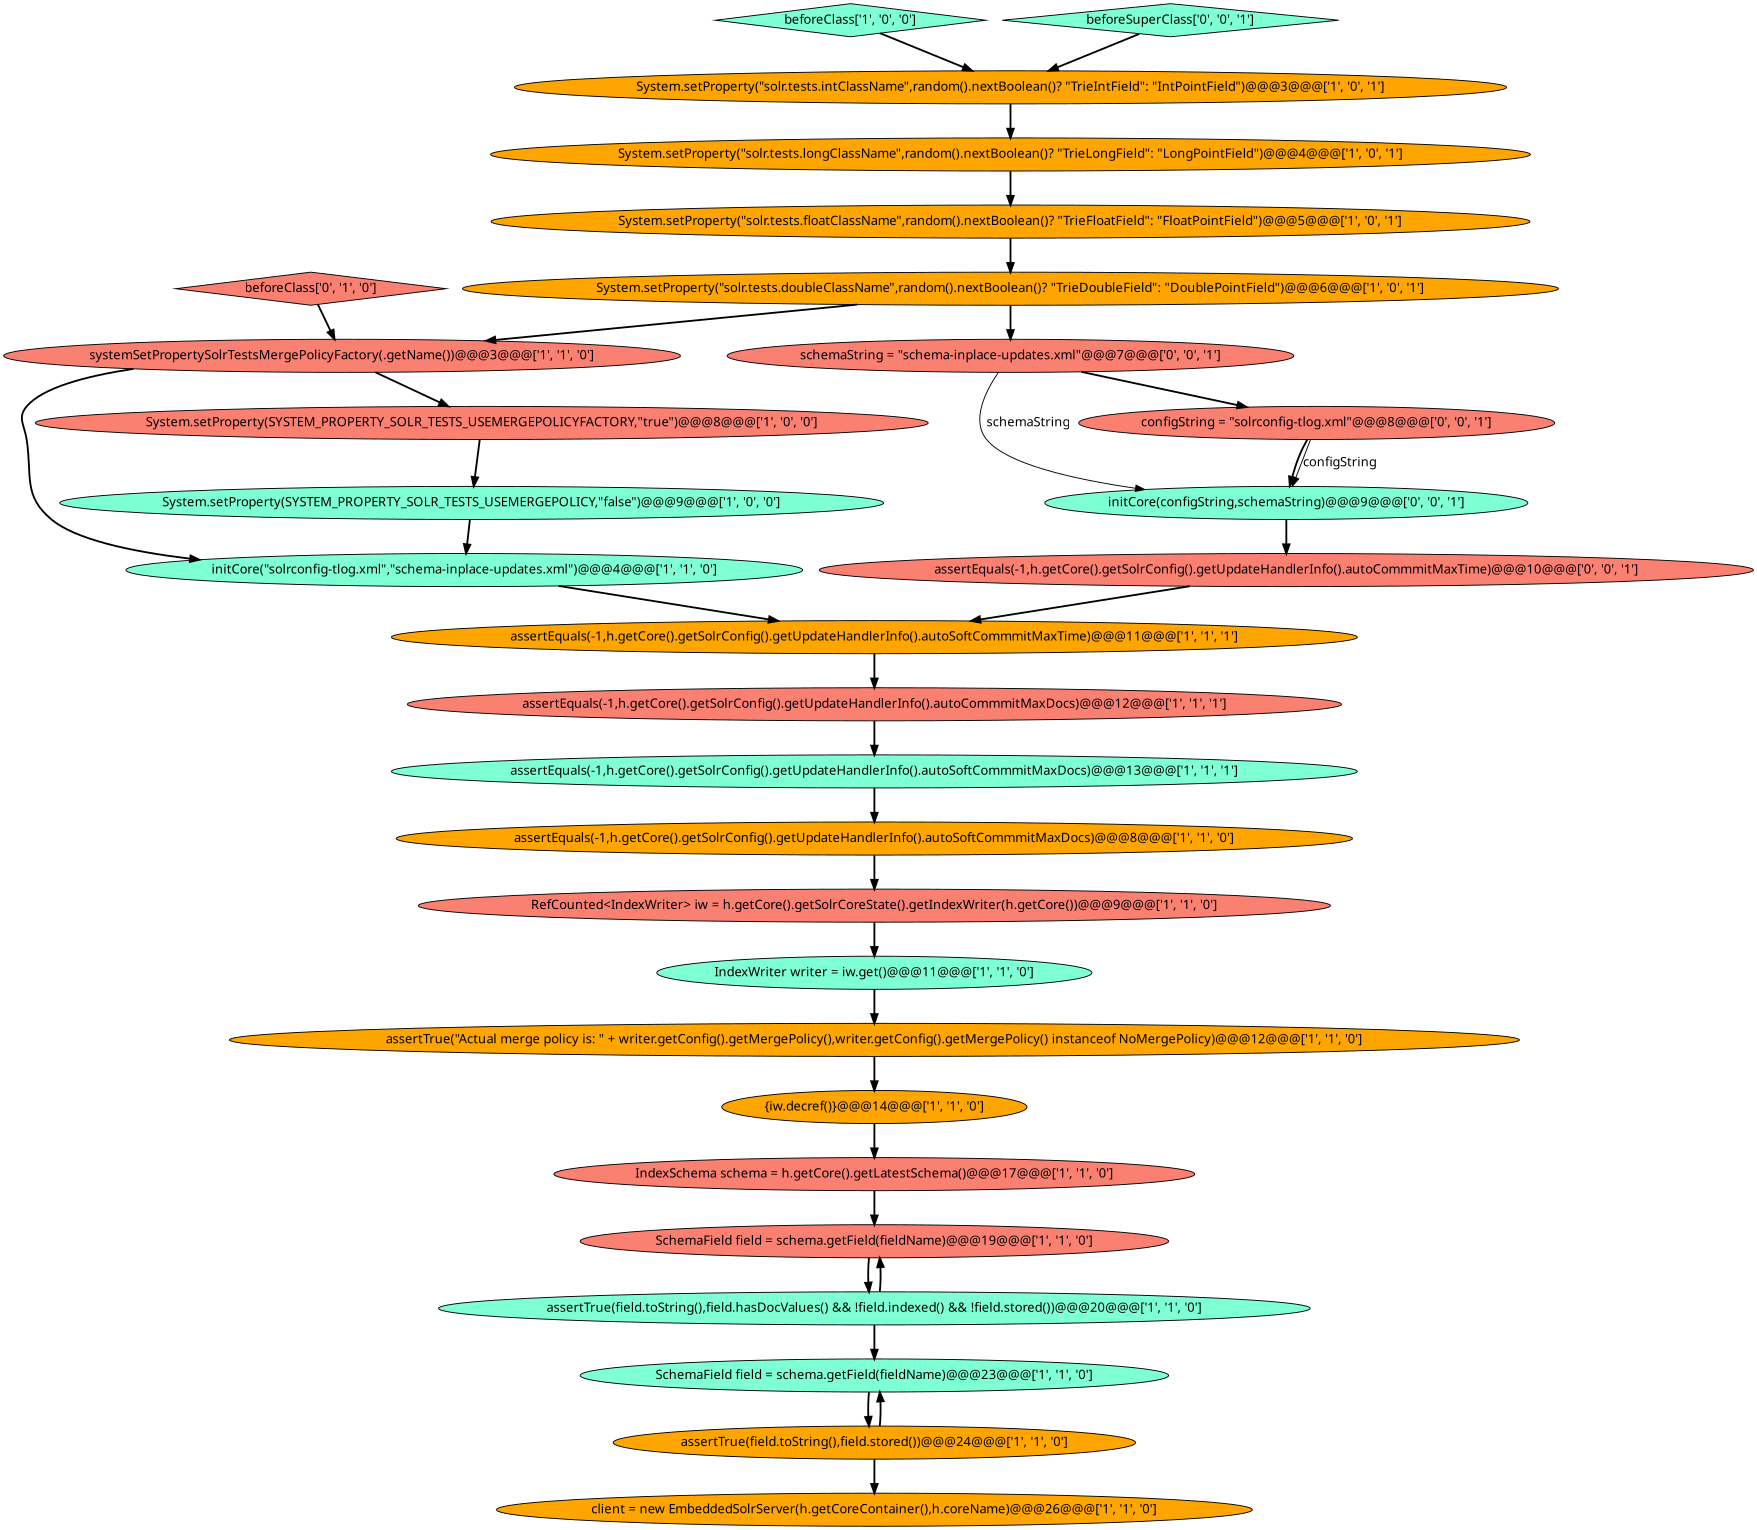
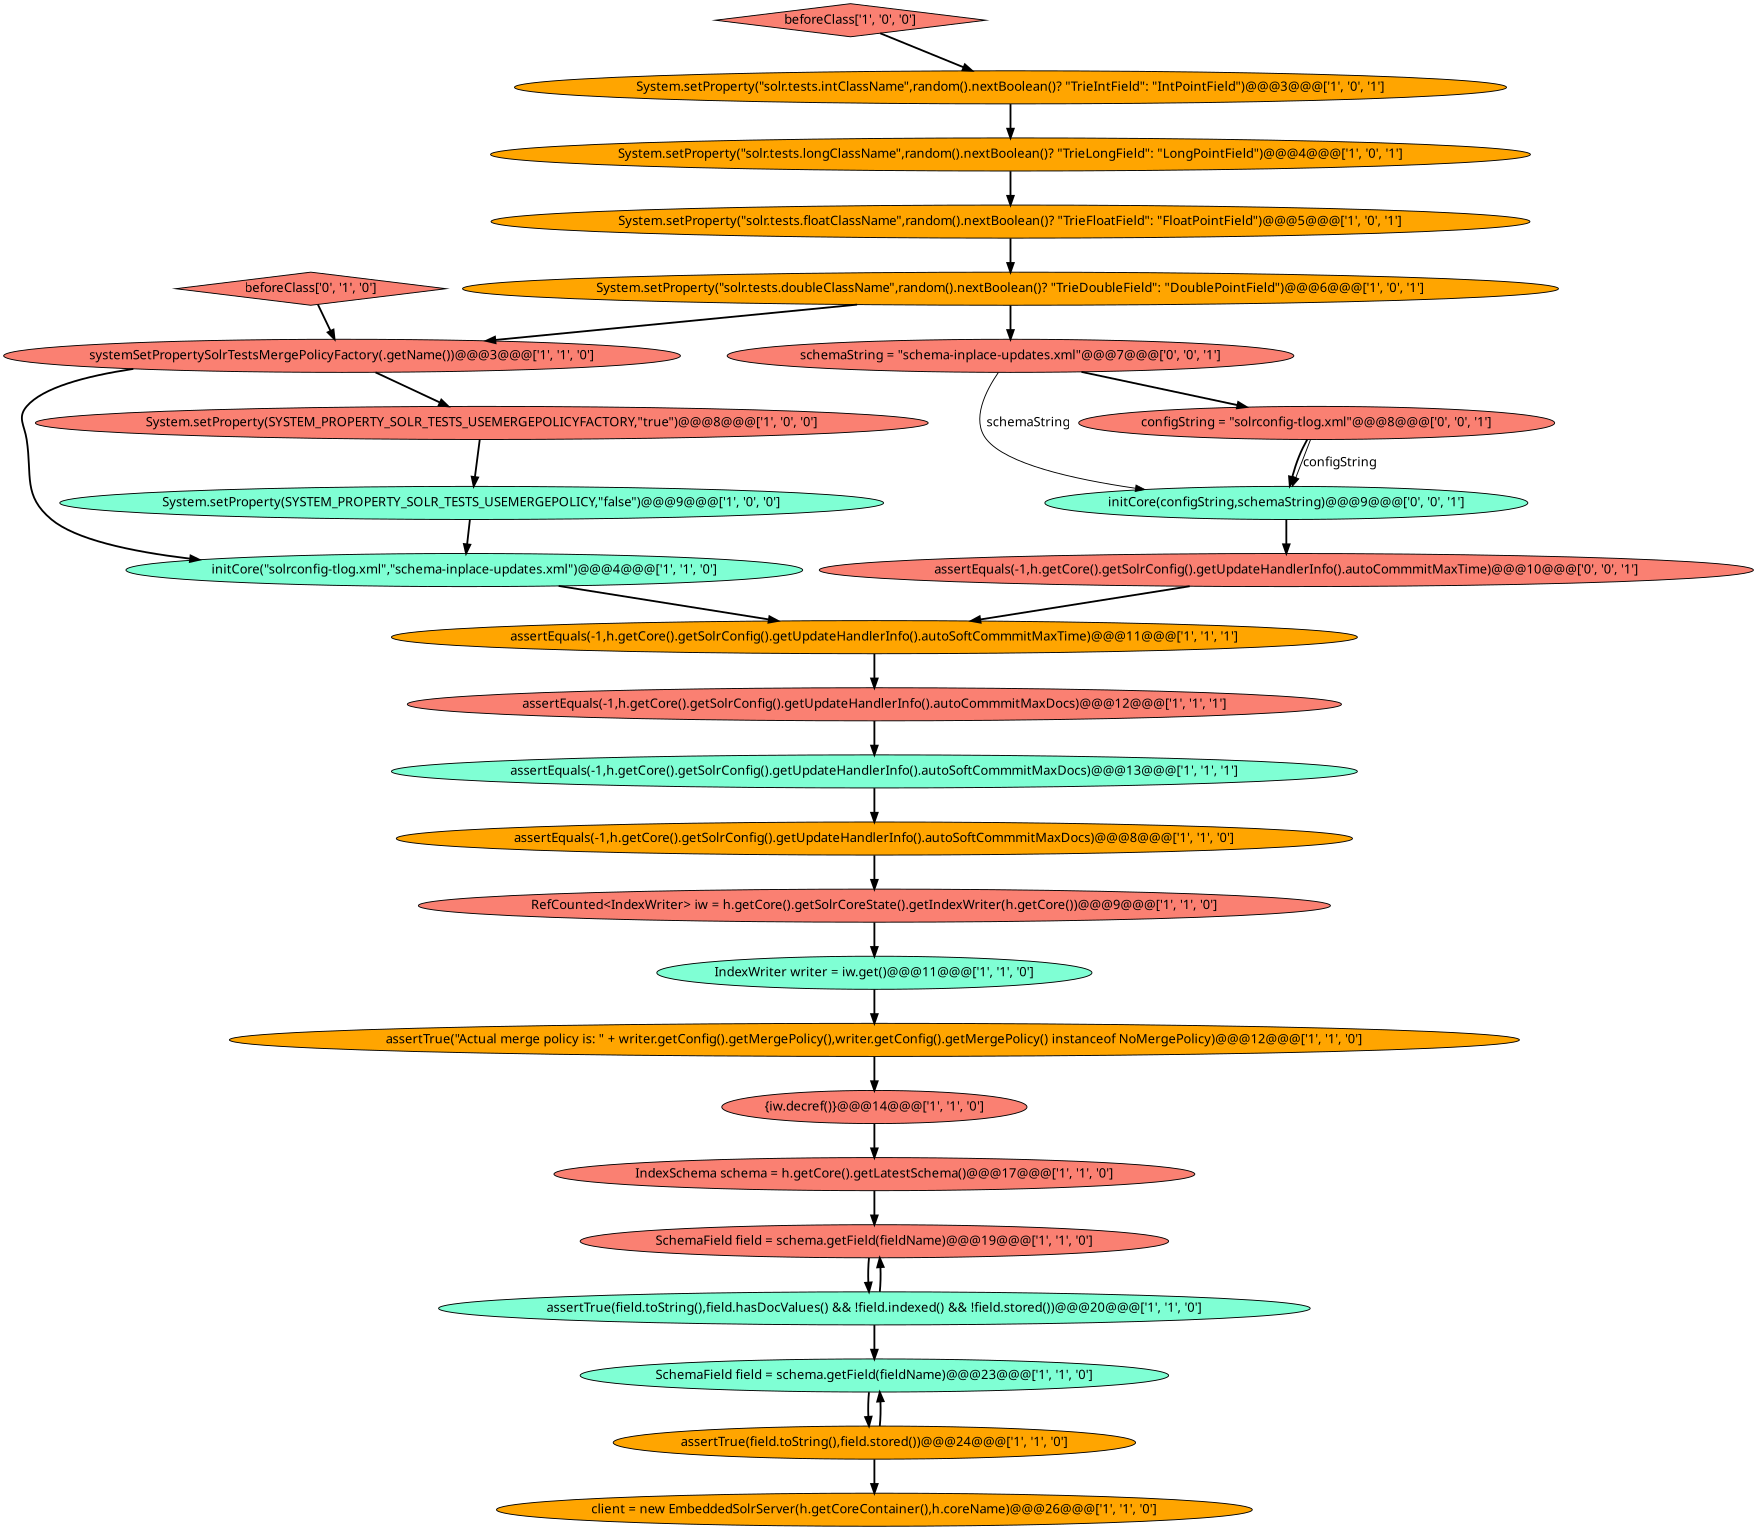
node "beforeClass['1', '0', '0']": fillcolor aquamarine -> salmon
node "beforeSuperClass['0', '0', '1']": removed
node "{iw.decref()}@@@14@@@['1', '1', '0']": fillcolor orange -> salmon
